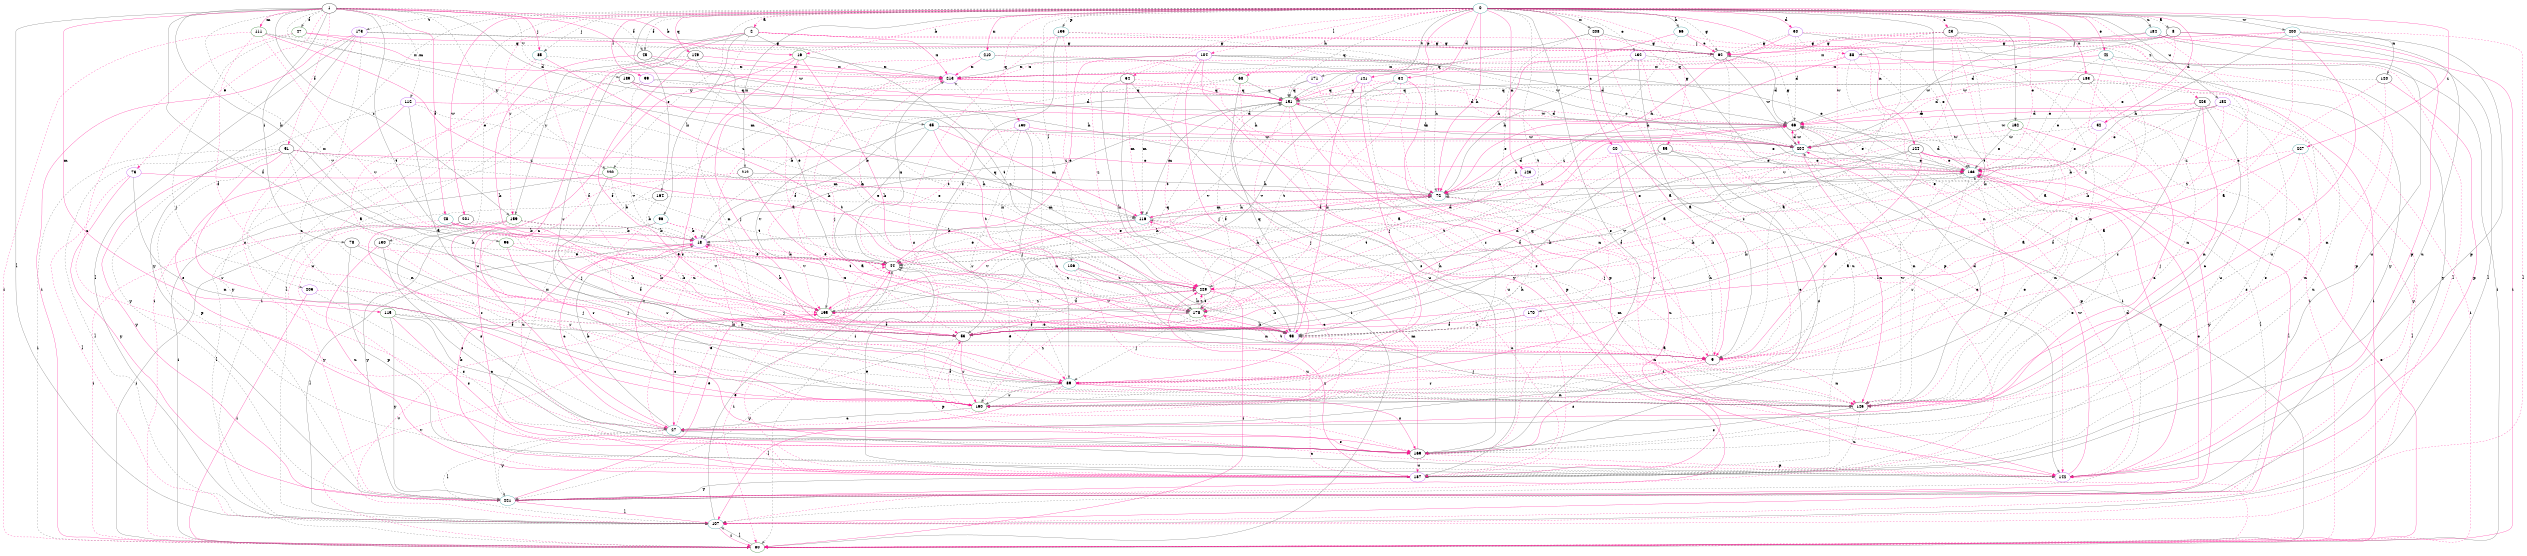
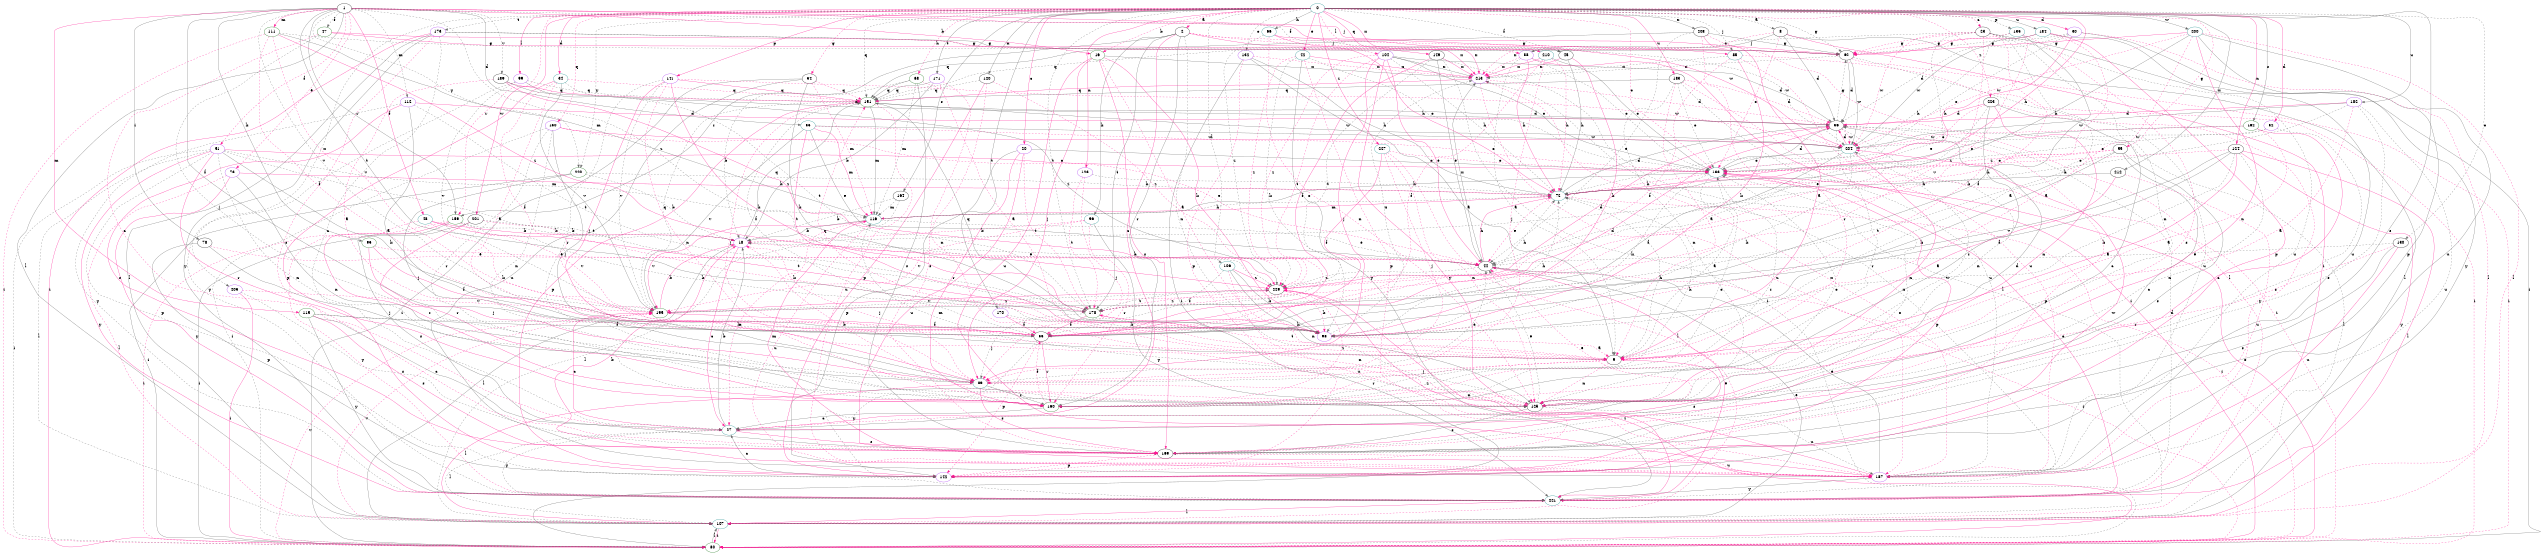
node "51": color black -> purple
edge "8" -> "80": now "8" -> "221"
